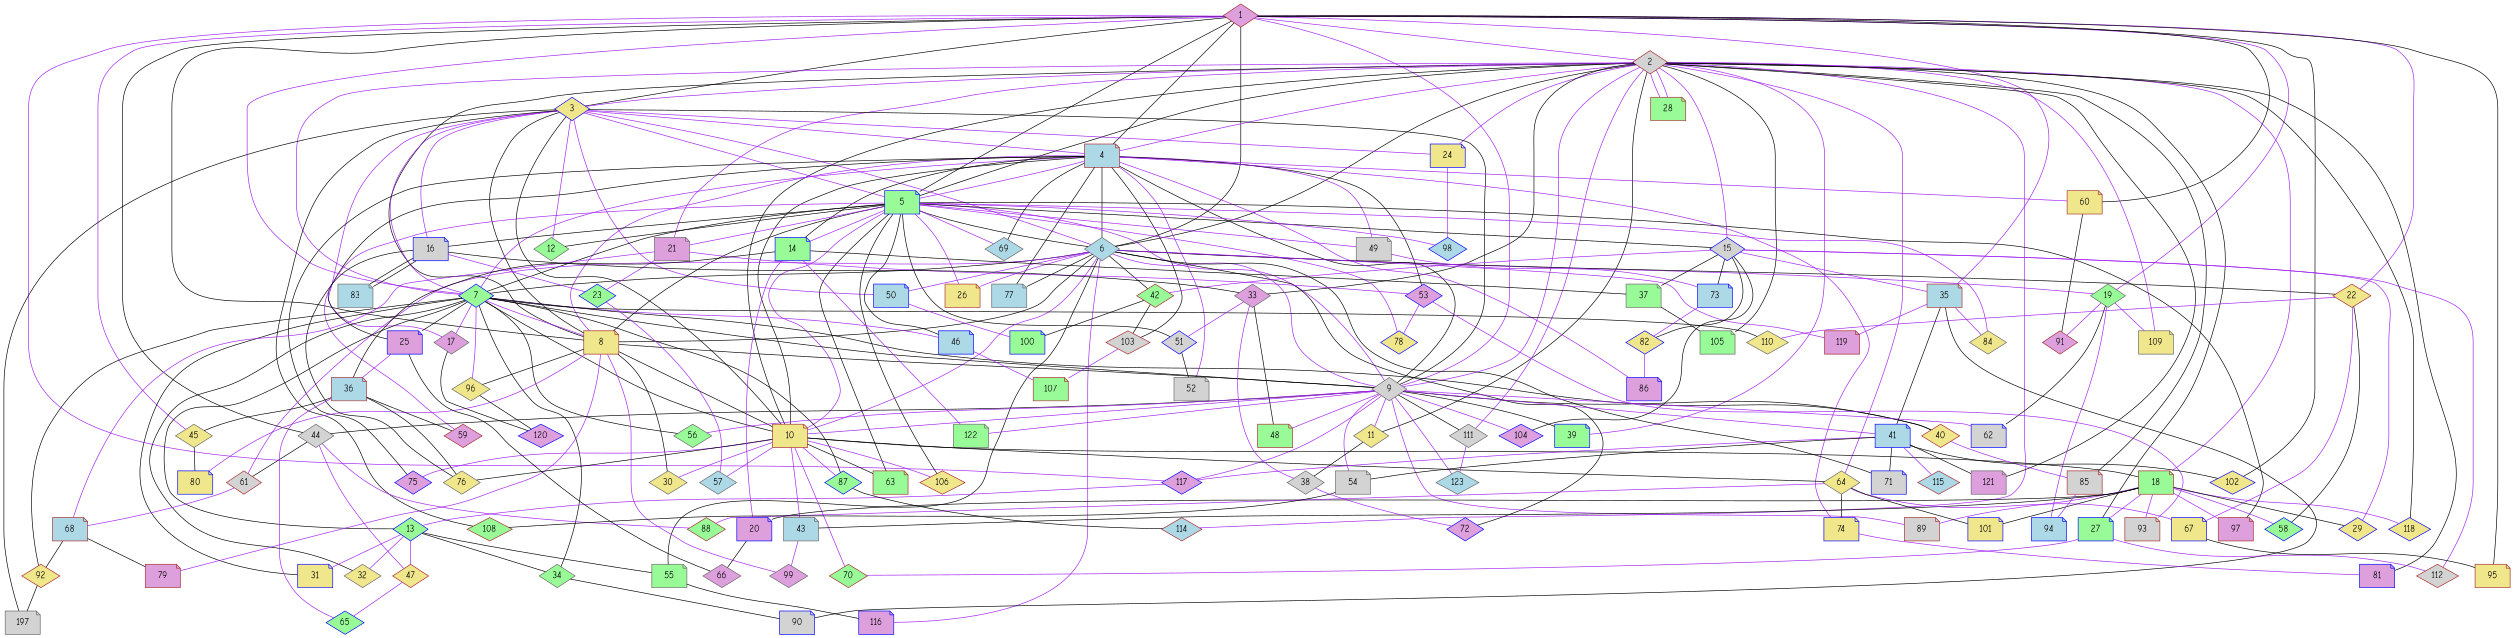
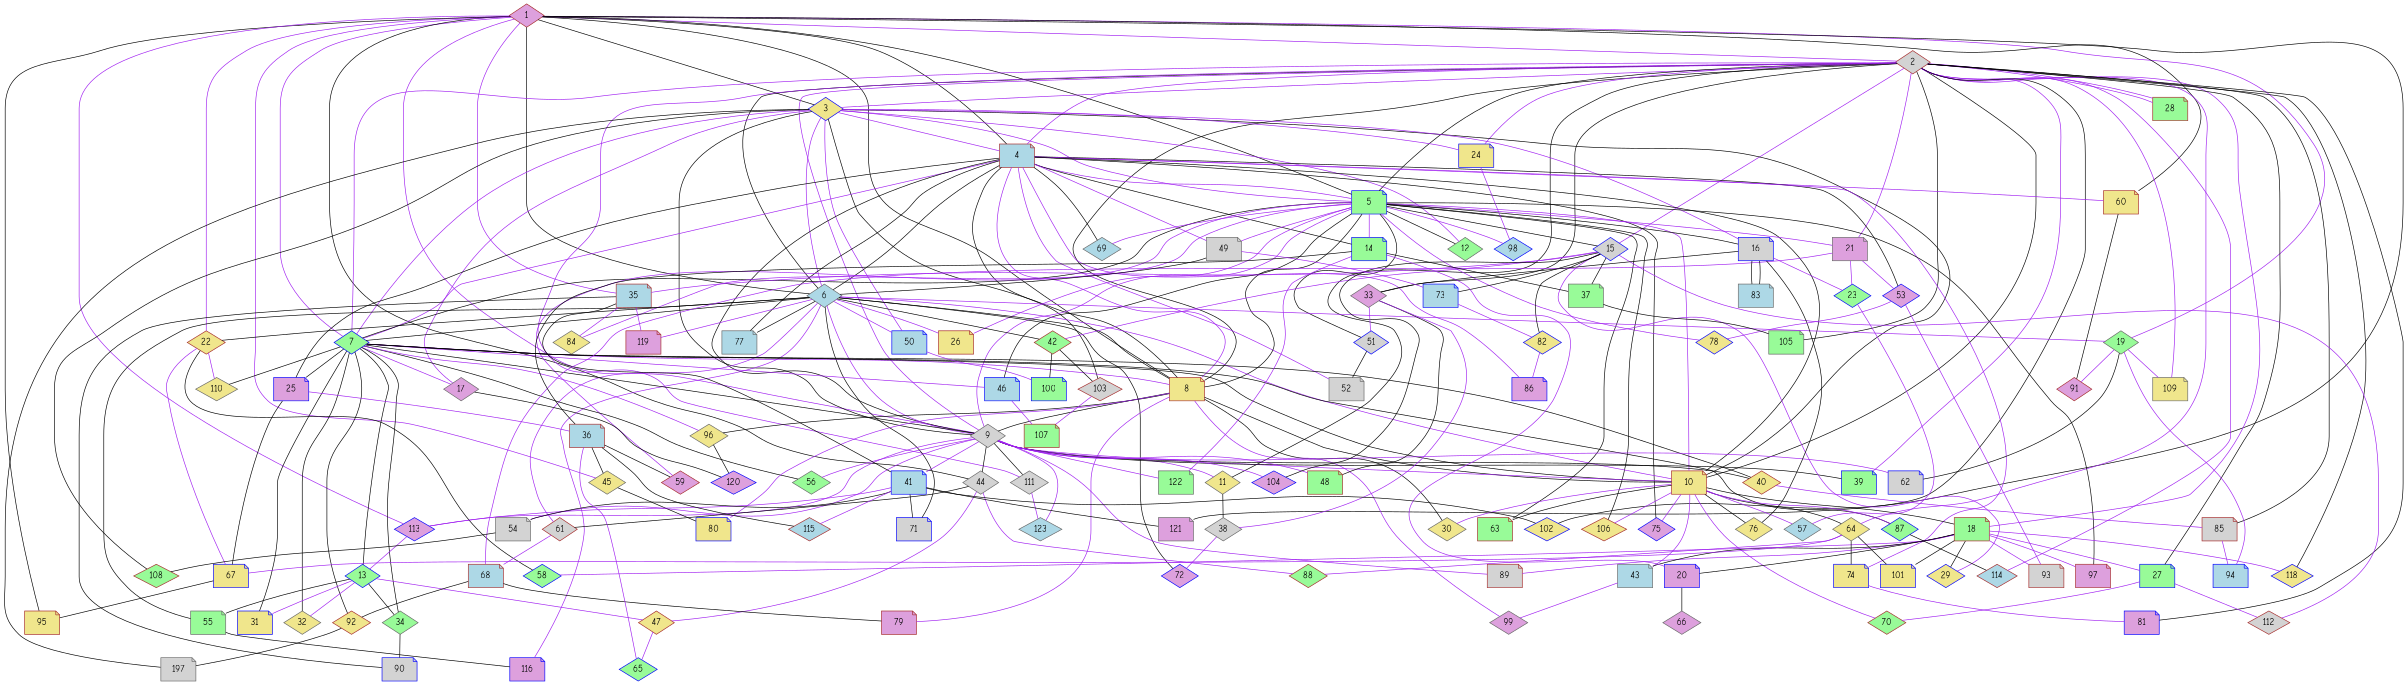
edge "5" -- "6": now "49" -- "6"
edge "36" -- "76": now "36" -- "115"
edge "25" -- "66": now "25" -- "67"
node "117": label "117" -> "113"
